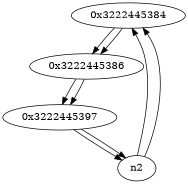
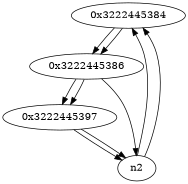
edge "0x3222445386" -> "n2": added
